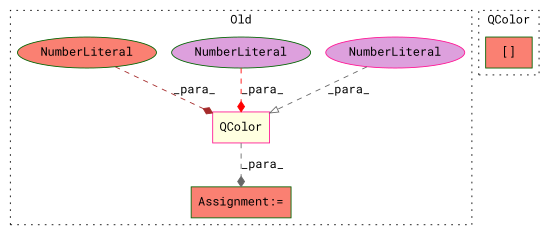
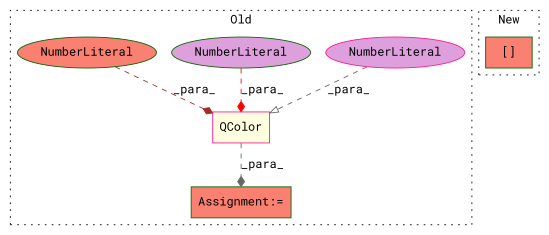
cluster "QColor": label "QColor" -> "New"
